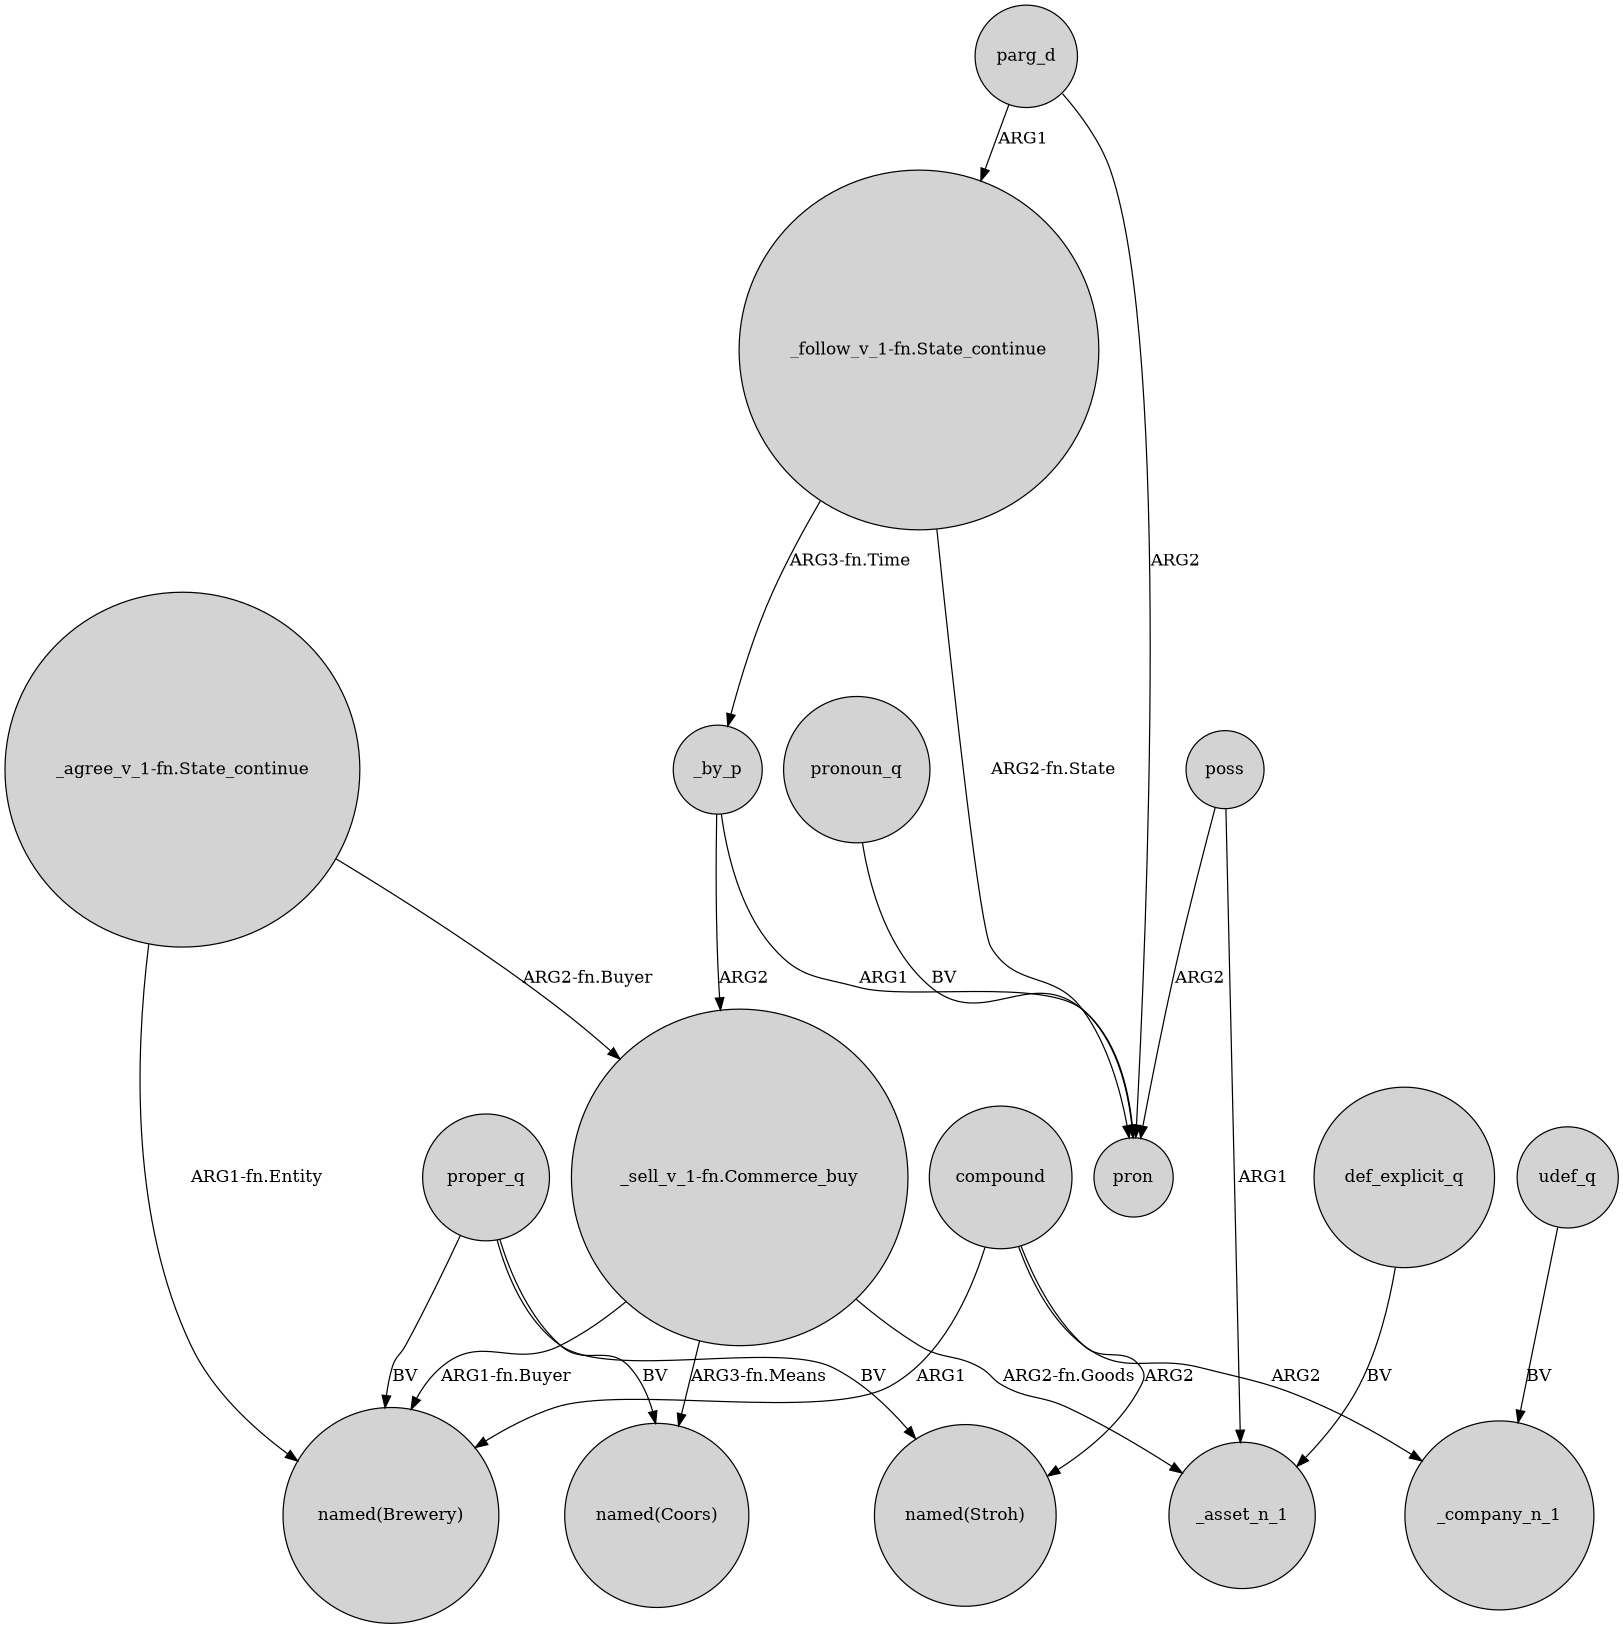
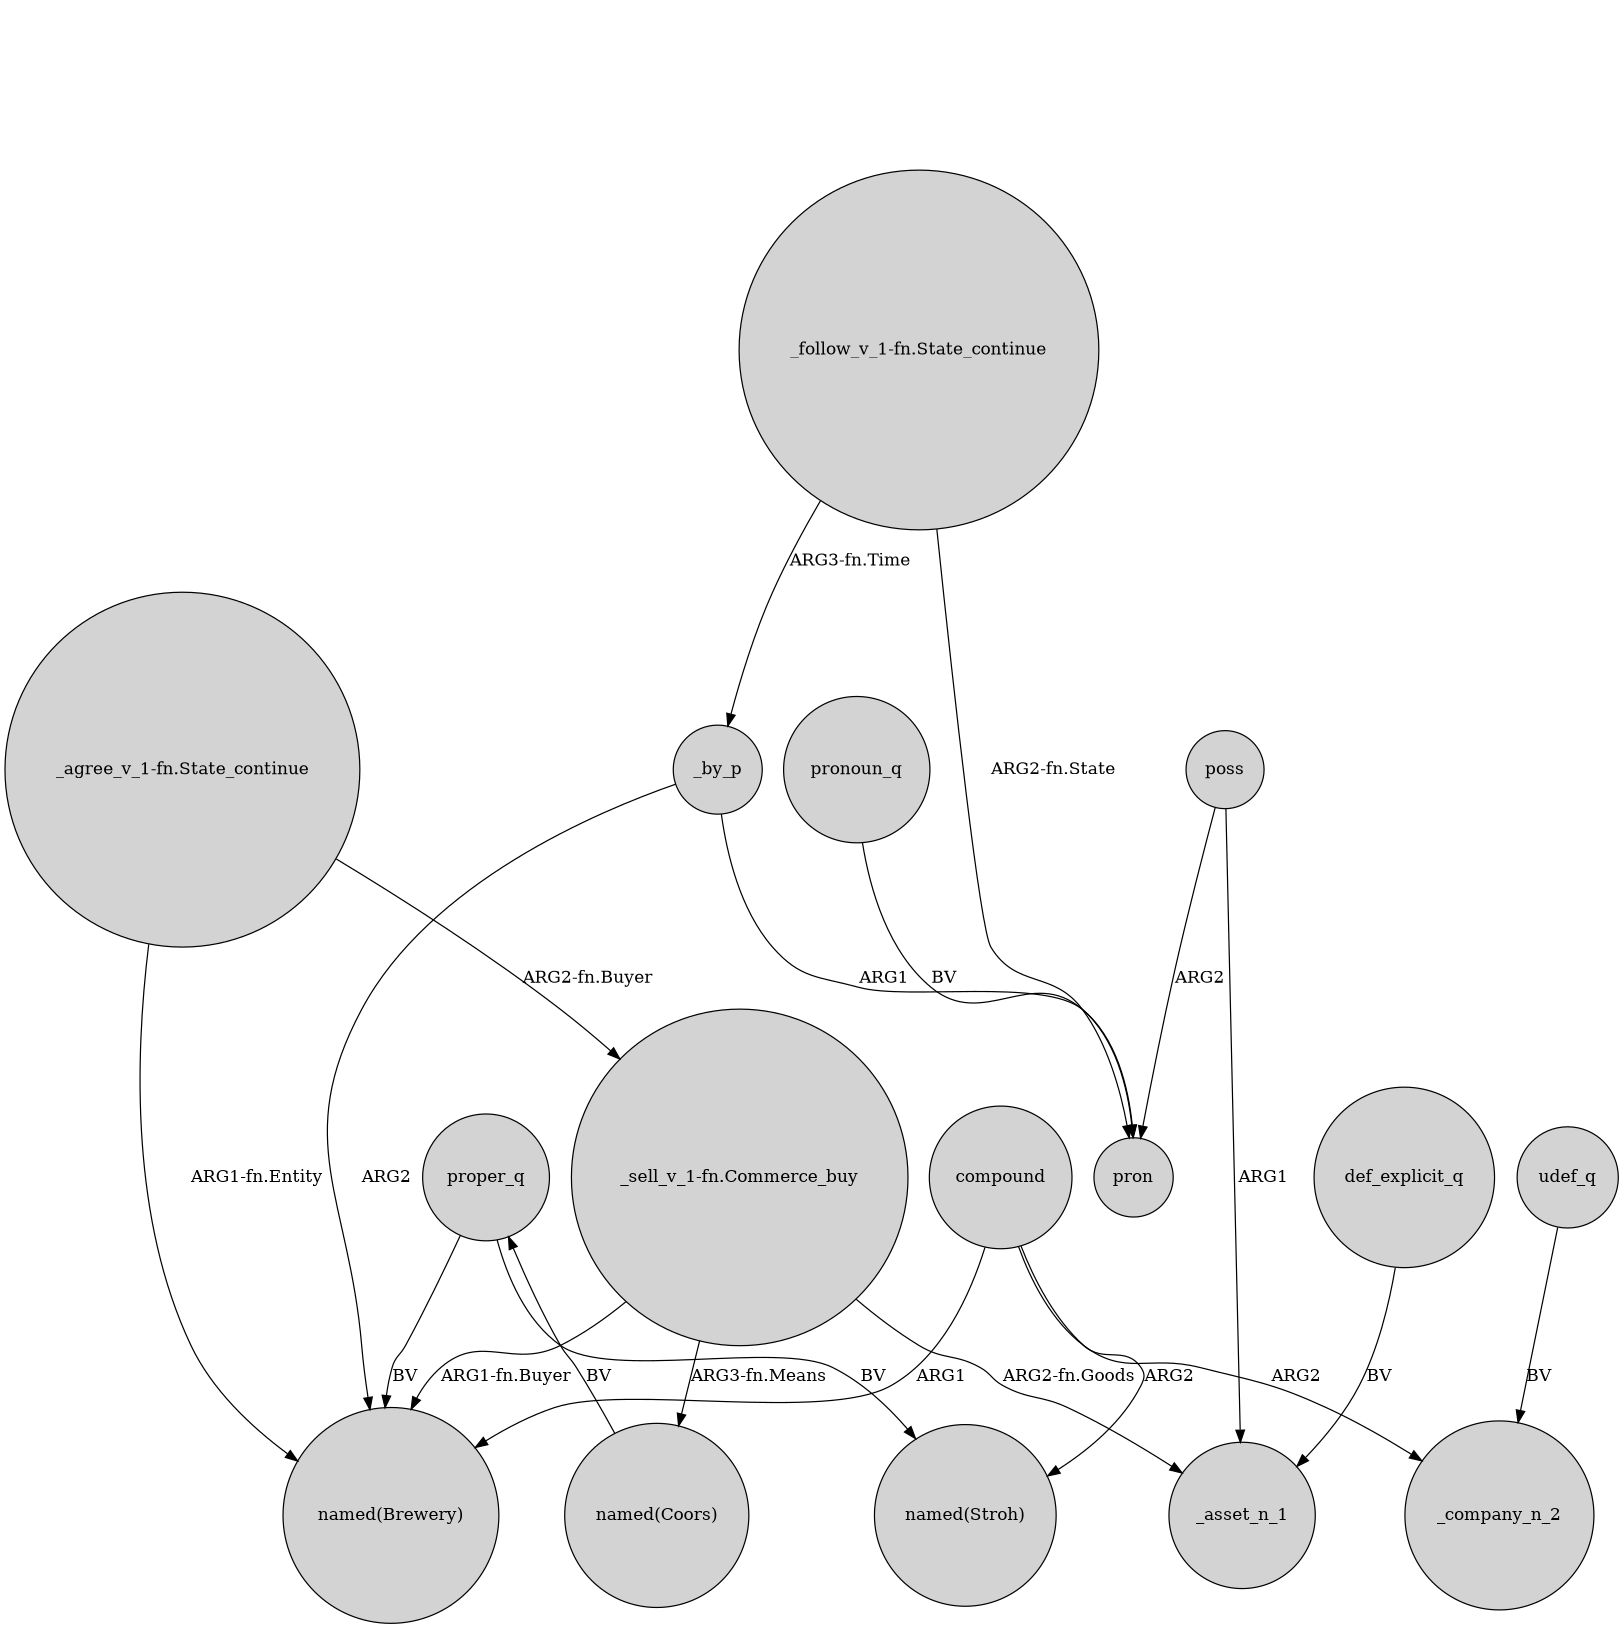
node "parg_d": removed
edge "_by_p" -> "_sell_v_1-fn.Commerce_buy": now "_by_p" -> "named(Brewery)"
edge "proper_q" -> "named(Coors)": reversed
node "_company_n_1": label "_company_n_1" -> "_company_n_2"
